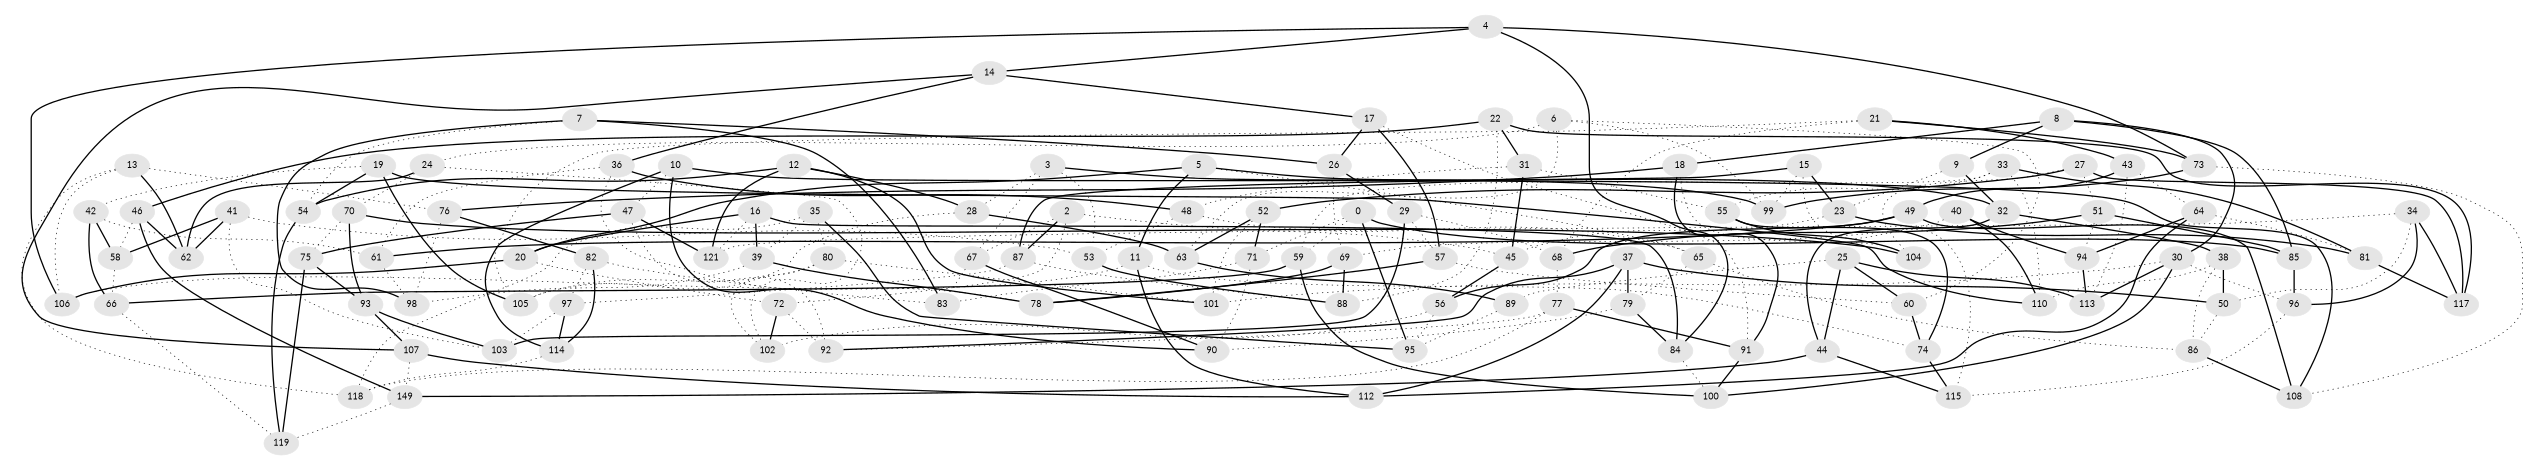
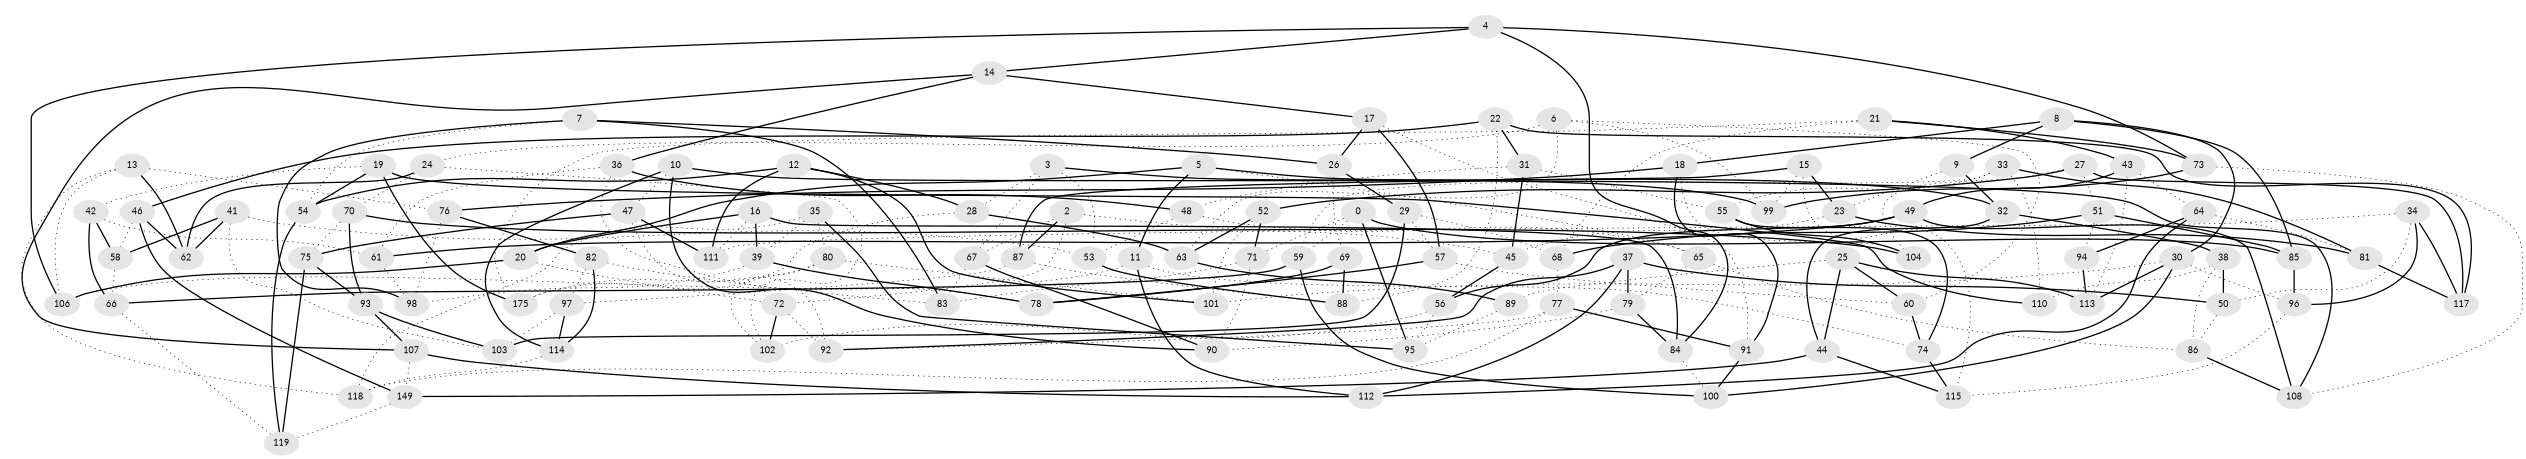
node "40": removed
node "121": label "121" -> "111"
node "105": label "105" -> "175"
